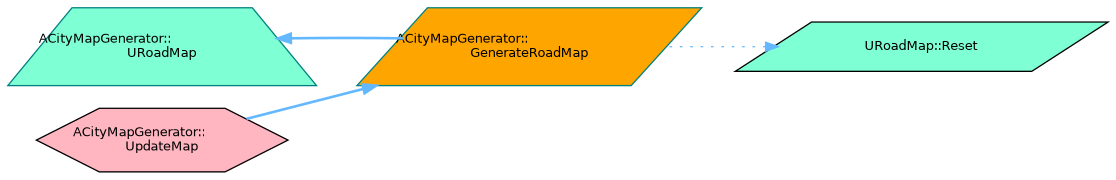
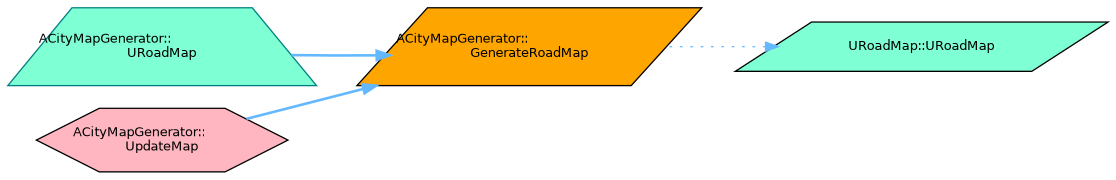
edge "ACityMapGenerator:: GenerateRoadMap" -> "ACityMapGenerator:: URoadMap": reversed
node "ACityMapGenerator:: GenerateRoadMap": color teal -> black
node "URoadMap::Reset": label "URoadMap::Reset" -> "URoadMap::URoadMap"
